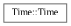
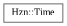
node "Time::Time": label "Time::Time" -> "Hzn::Time"
